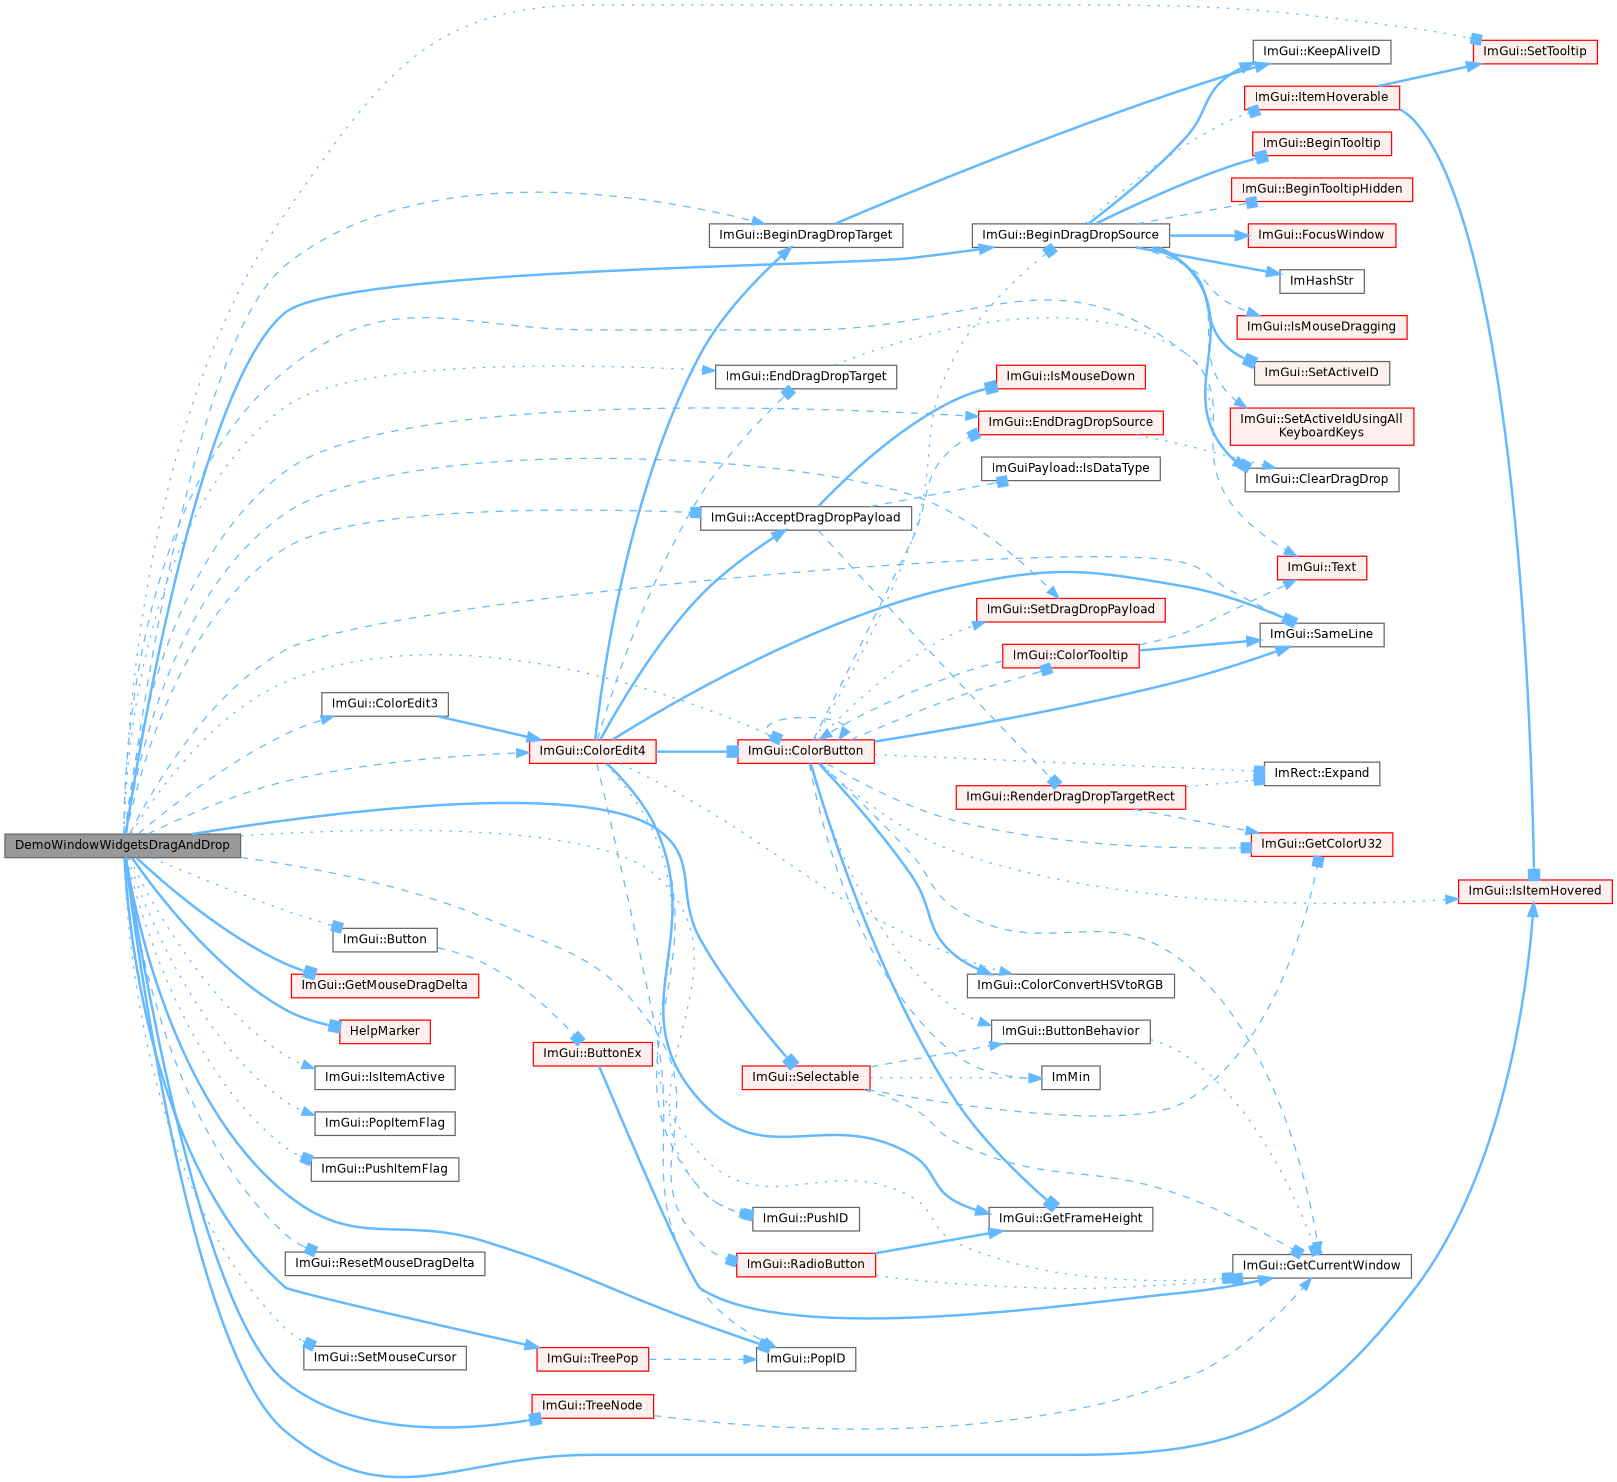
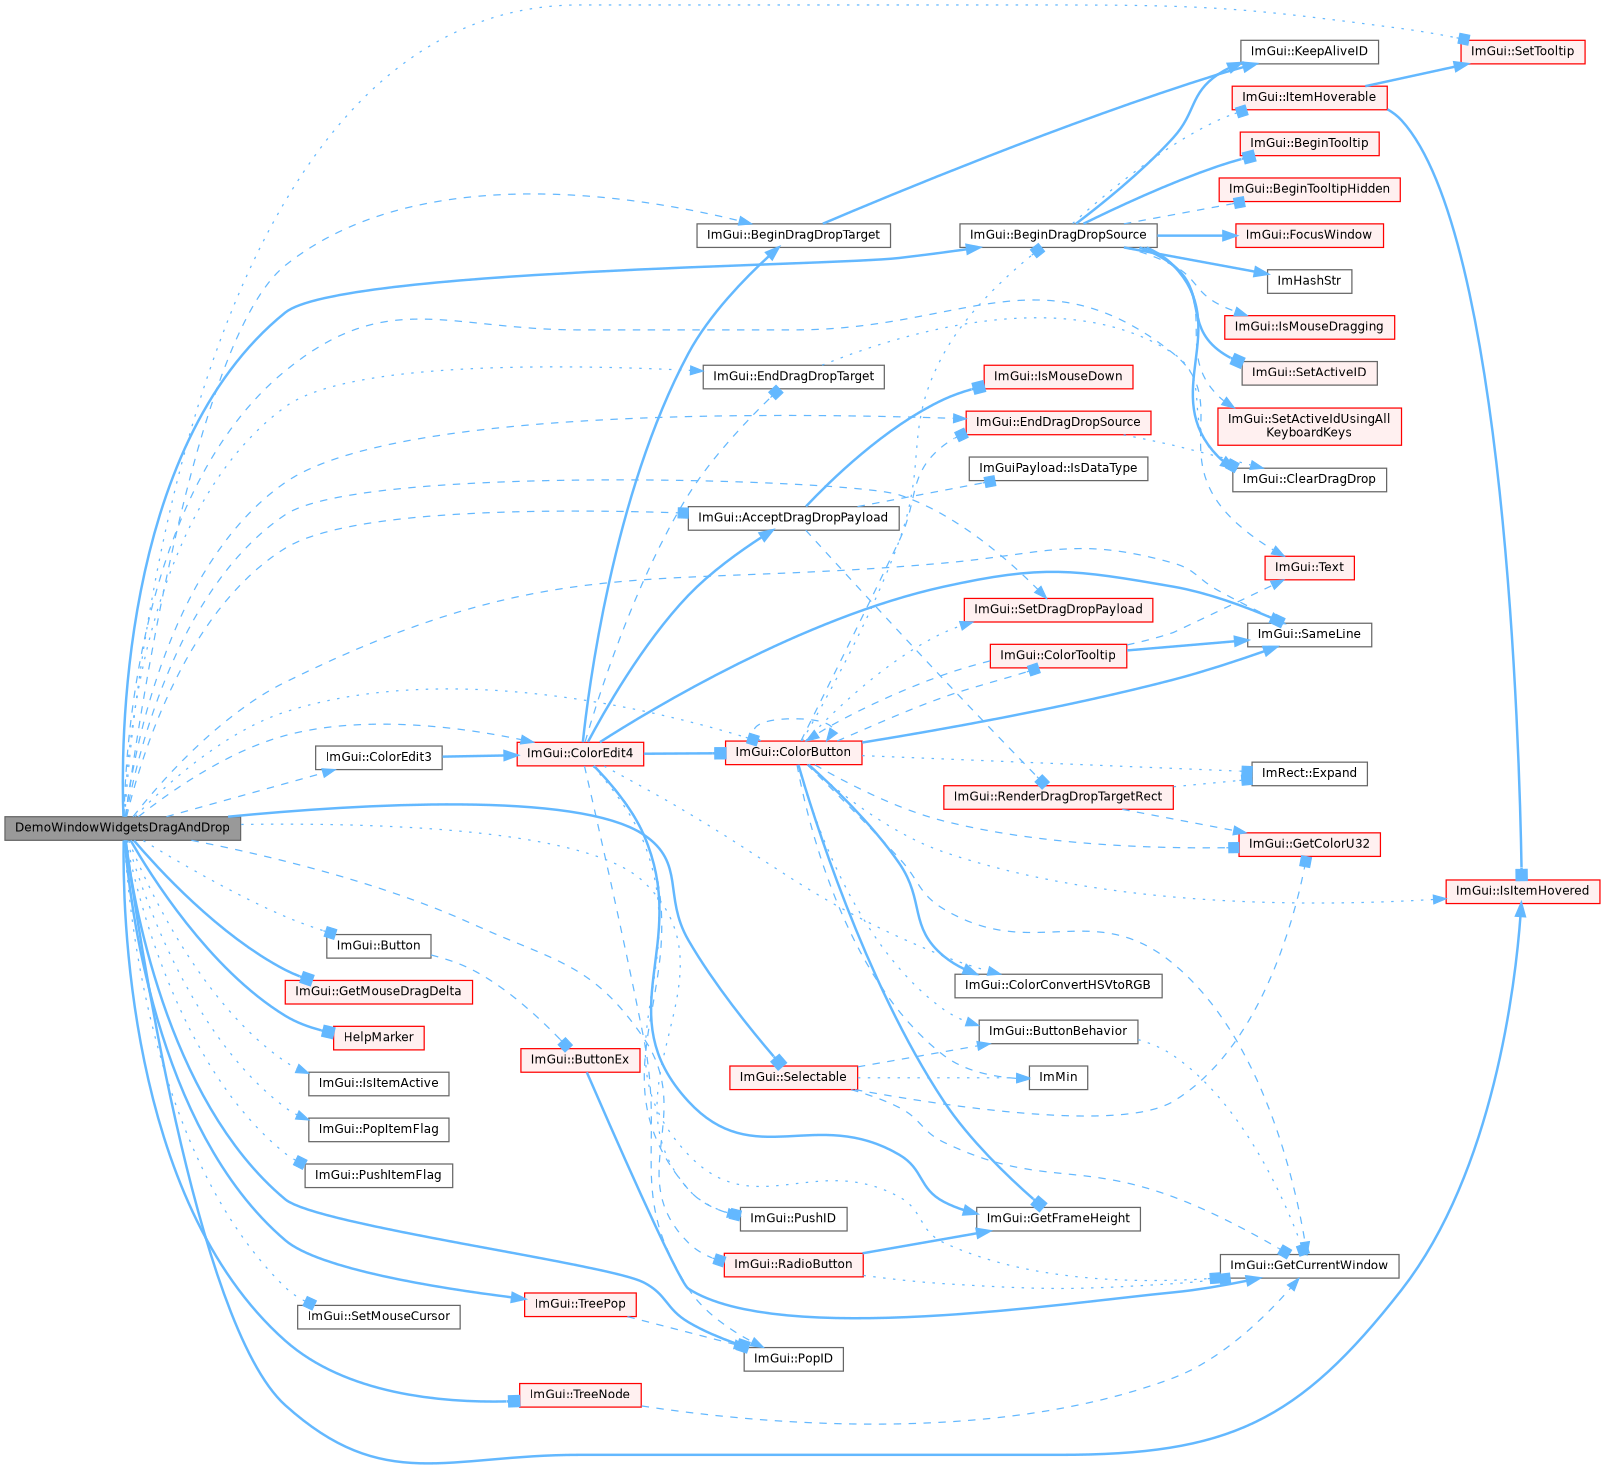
node "ImGui::ResetMouseDragDelta": removed
